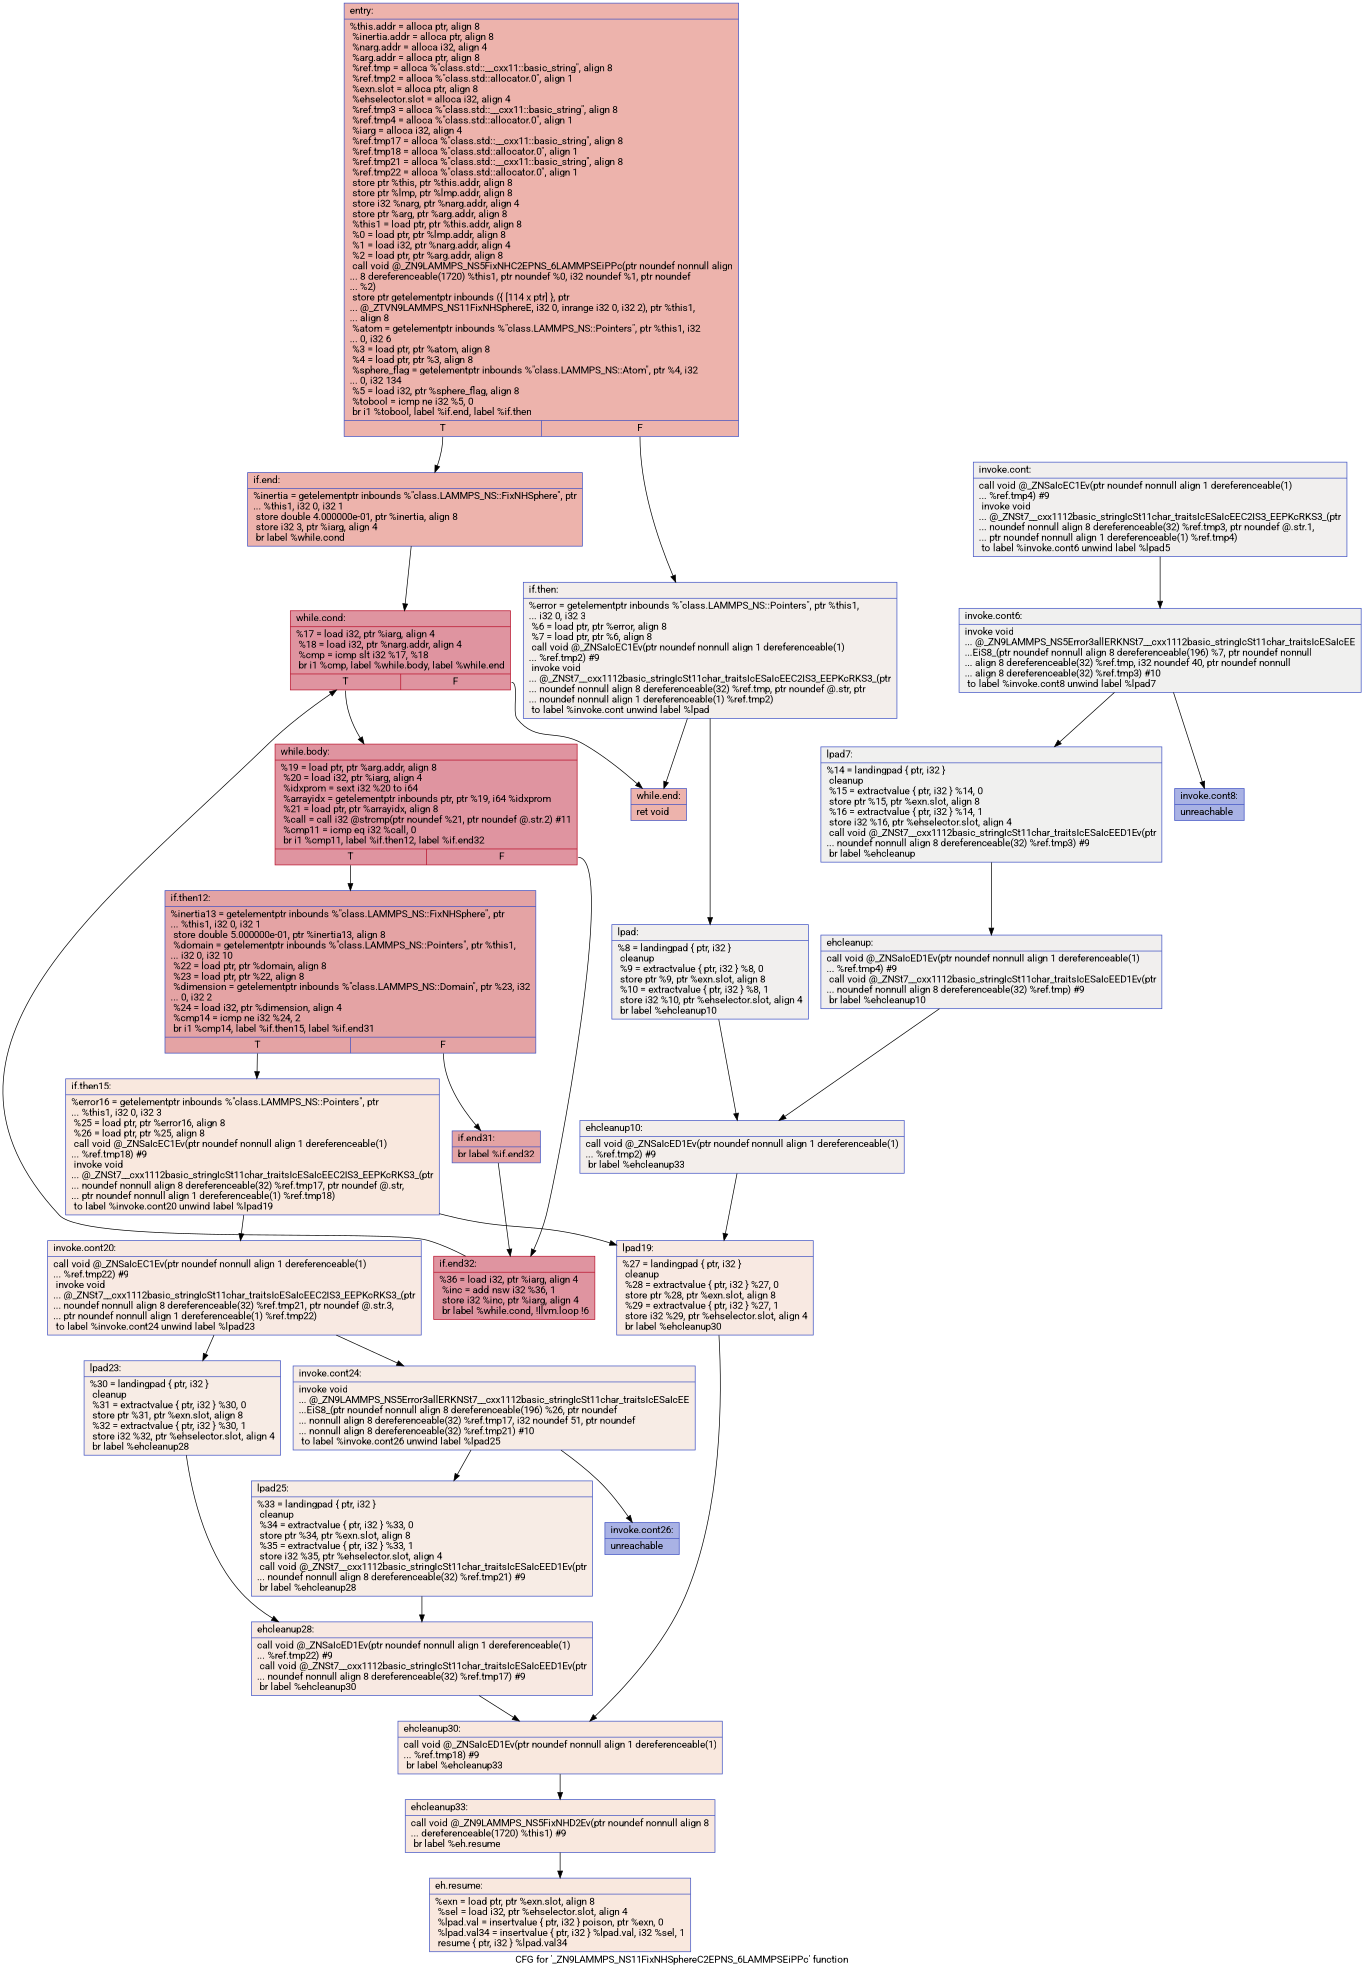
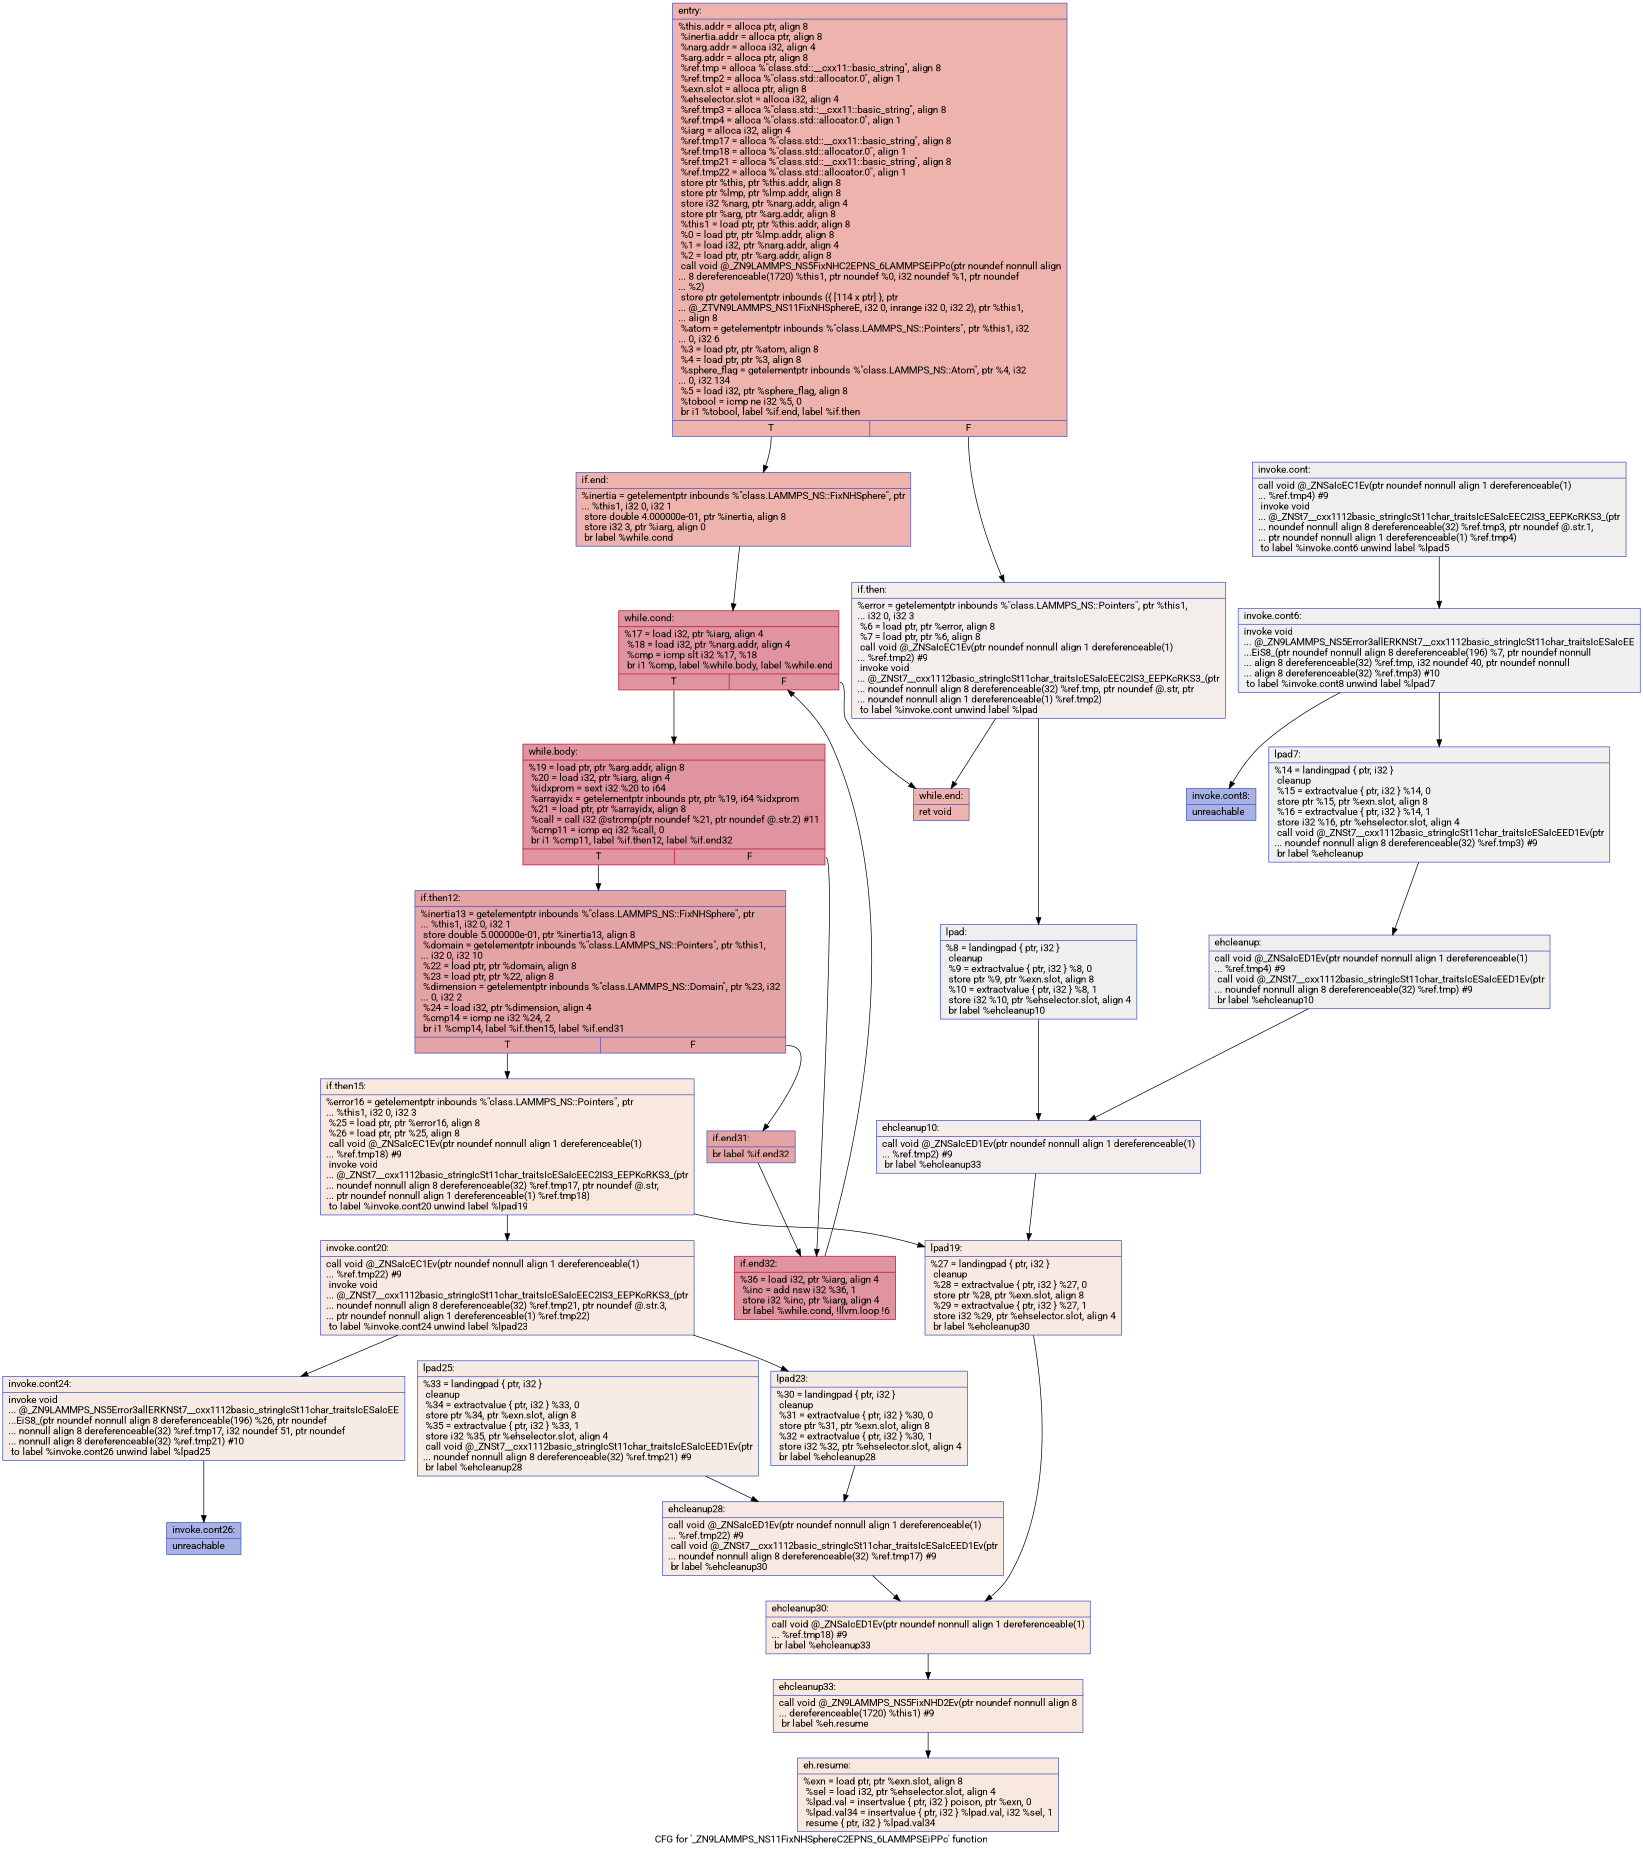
node "if.end:": text "store i32 3, ptr %iarg, align 4" -> "store i32 3, ptr %iarg, align 0"
edge "invoke.cont24:" -> "lpad25:": removed
